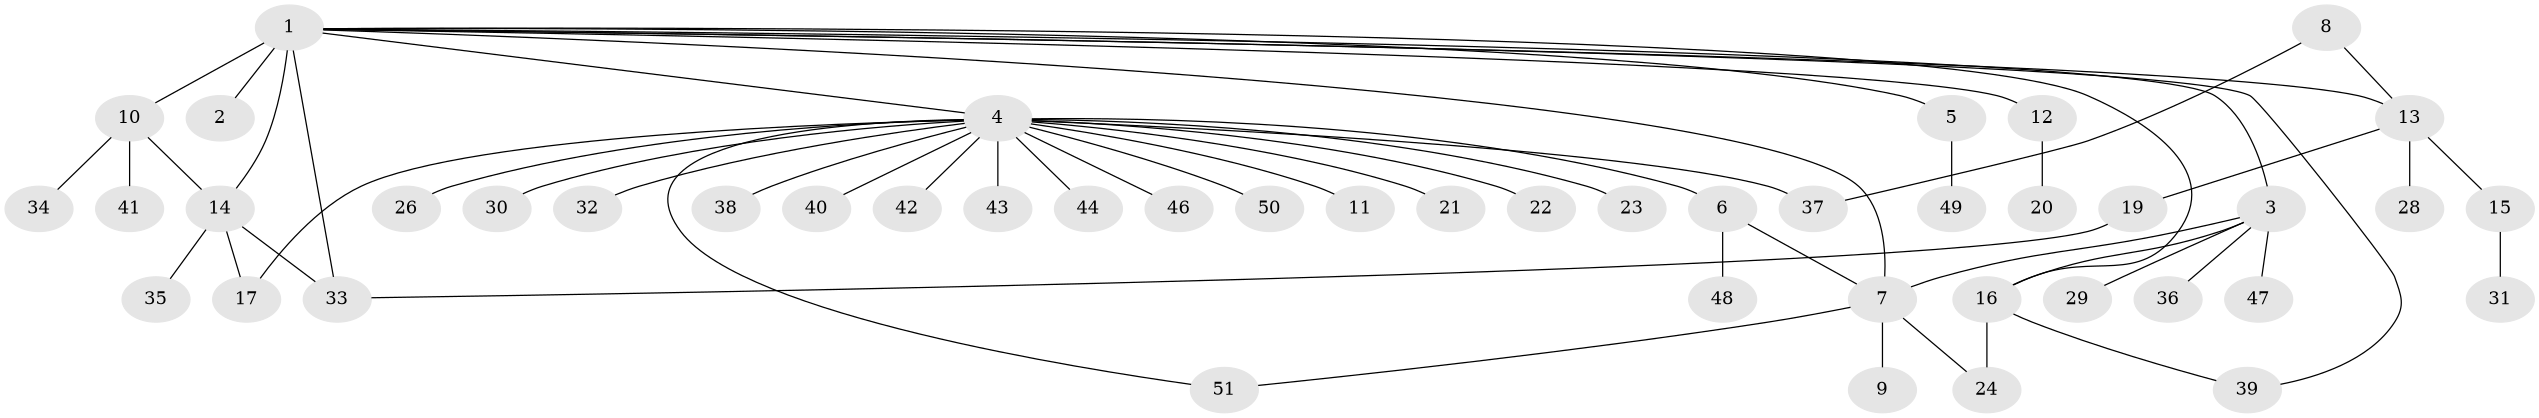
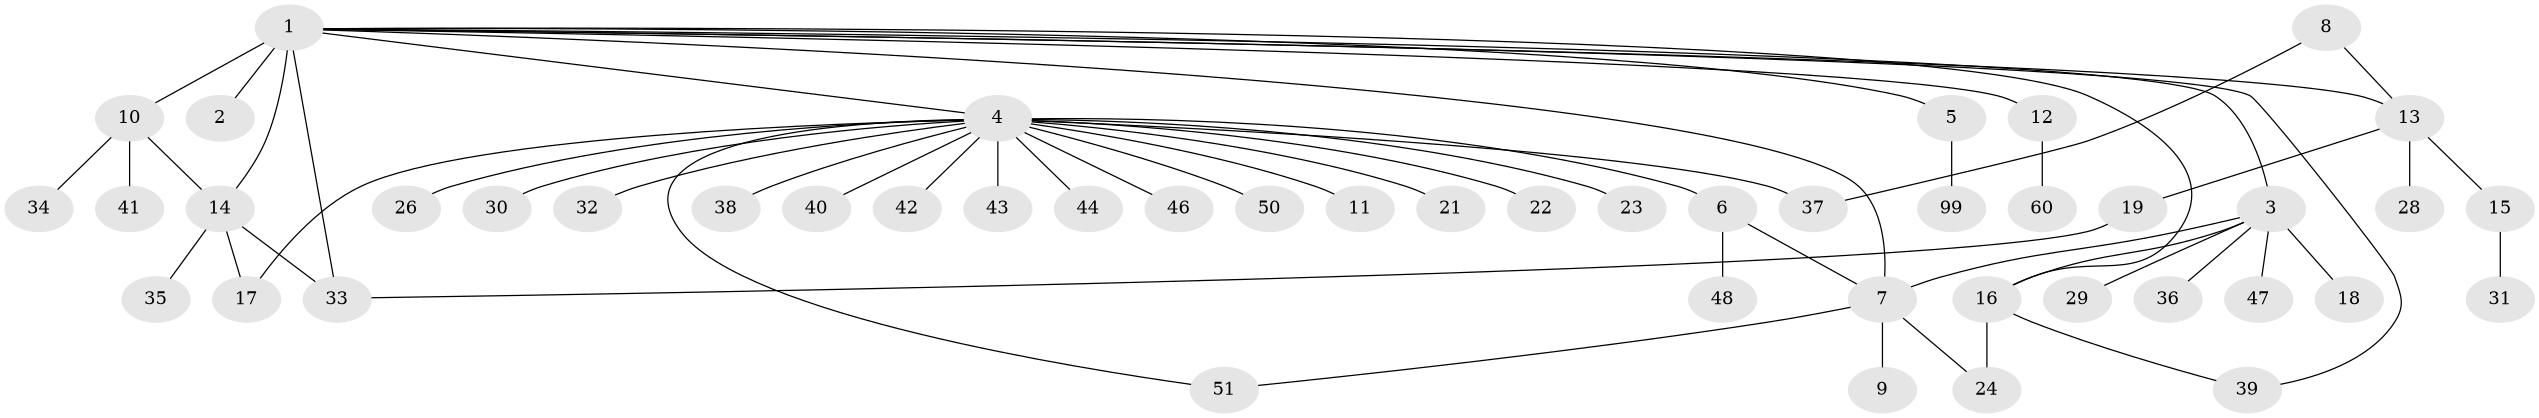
node "49": label "49" -> "99"
node "20": label "20" -> "60"
node "18": added
